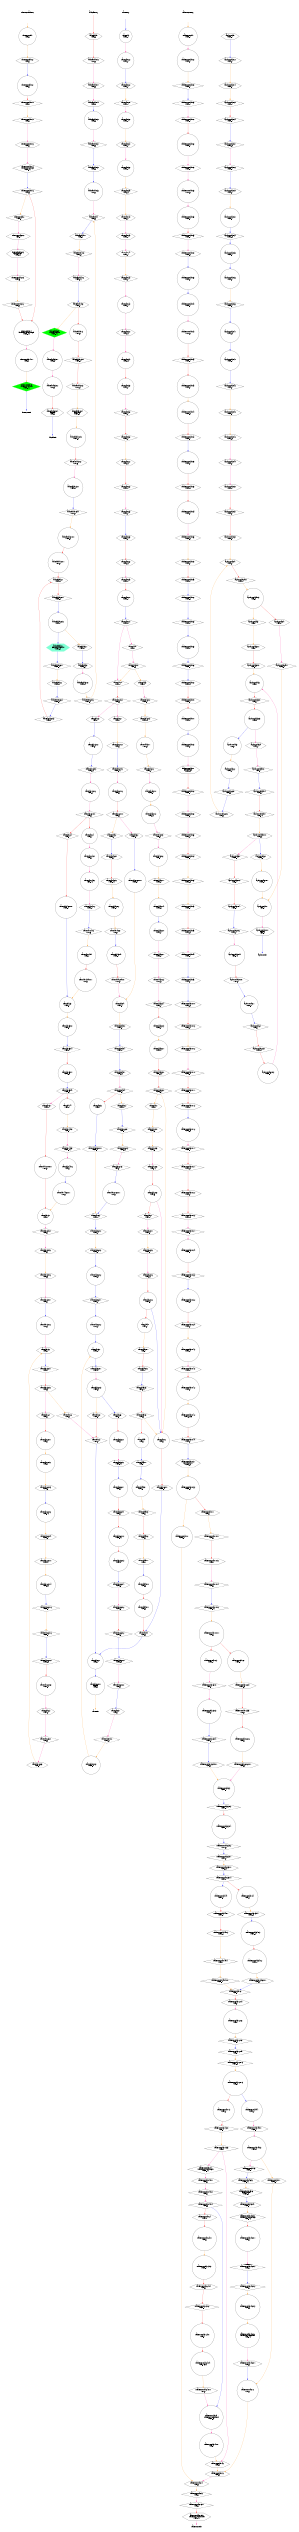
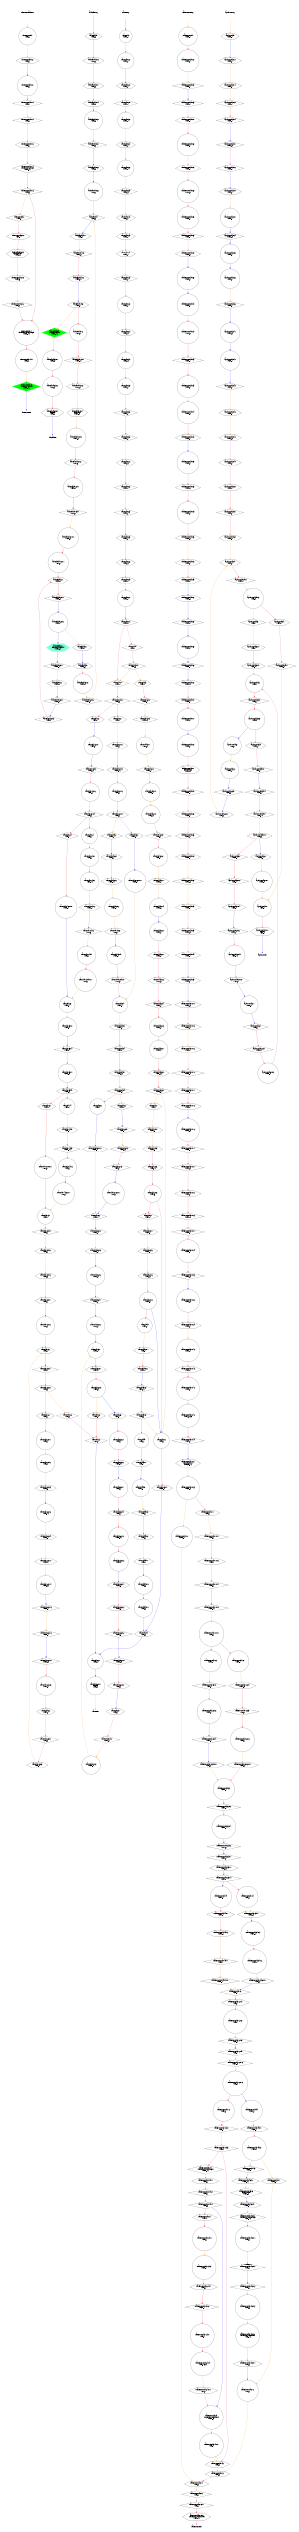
node "lay_down_entry": added
node "_taskFunc0___bb__151 CALL lay_down WCET=13": label "_taskFunc0___bb__151 CALL lay_down WCET=13" -> "_taskFunc0___bb__151 CALL lay_down CREATE=13"
node "_taskFunc0___bb191 (_taskFunc0_)critical_end WCET=13": label "_taskFunc0___bb191 (_taskFunc0_)critical_end WCET=13" -> "_taskFunc0___bb191 (_mysingle0_)critical_end WCET=13"
